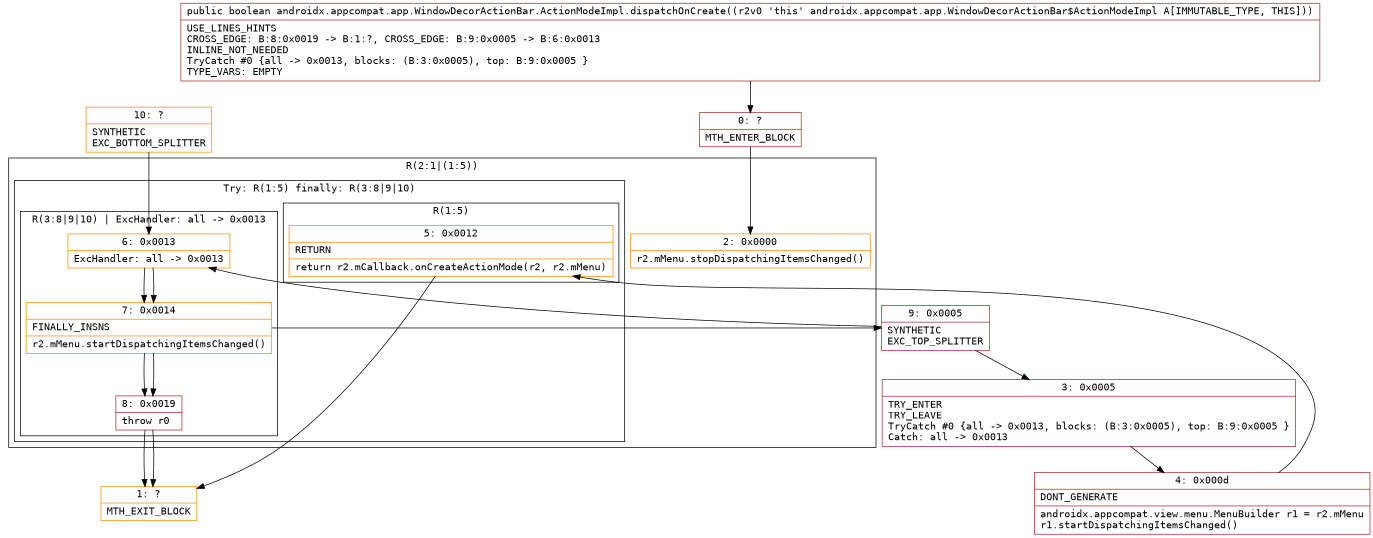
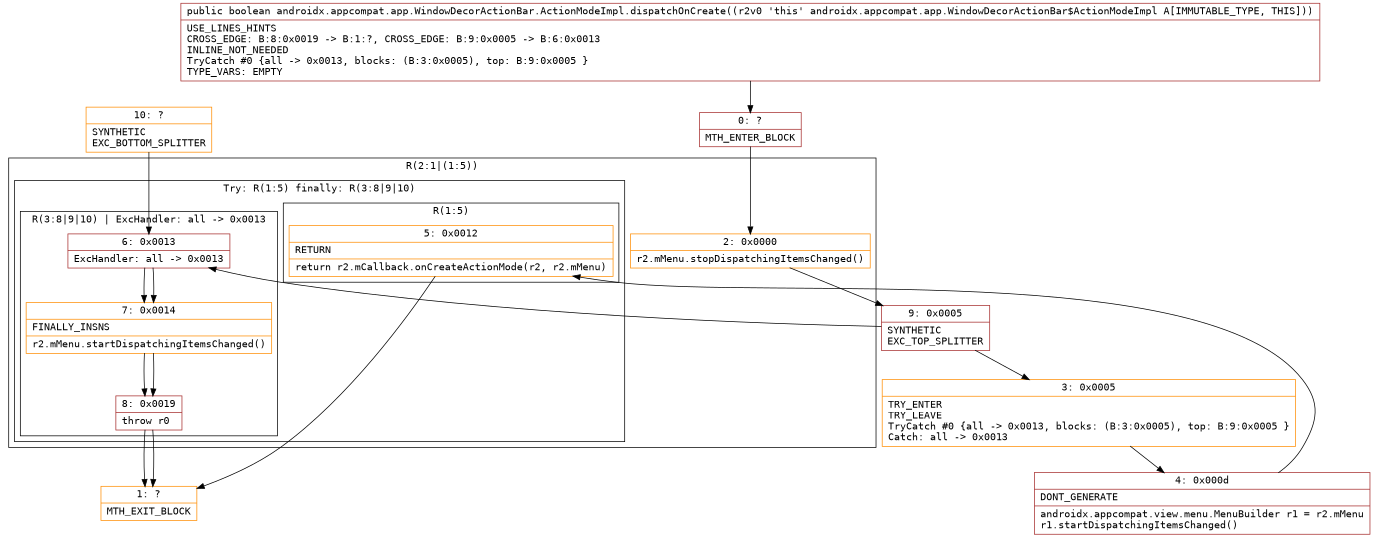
node "6: 0x0013": color darkorange -> brown
edge "7: 0x0014" -> "9: 0x0005": now "2: 0x0000" -> "9: 0x0005"
node "3: 0x0005": color brown -> darkorange
